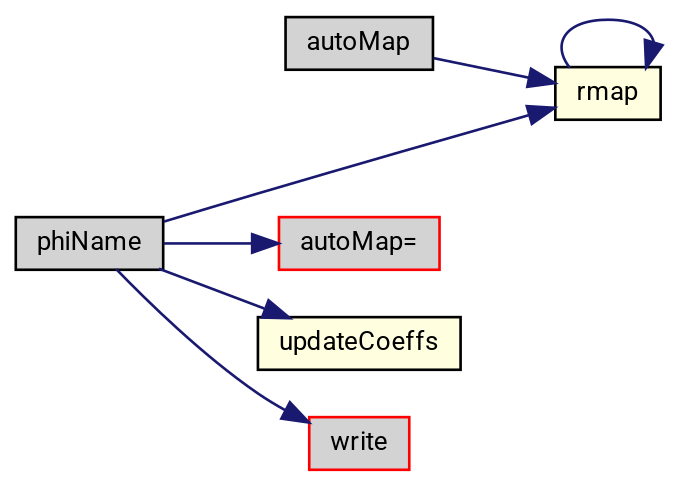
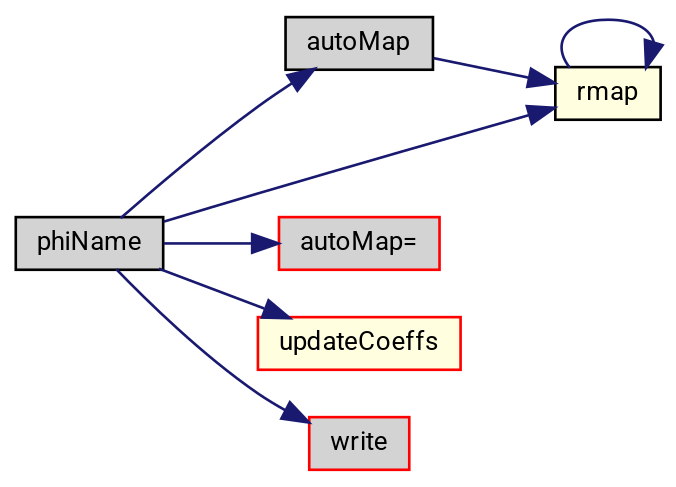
edge "phiName" -> "autoMap": added
node "updateCoeffs": color black -> red
